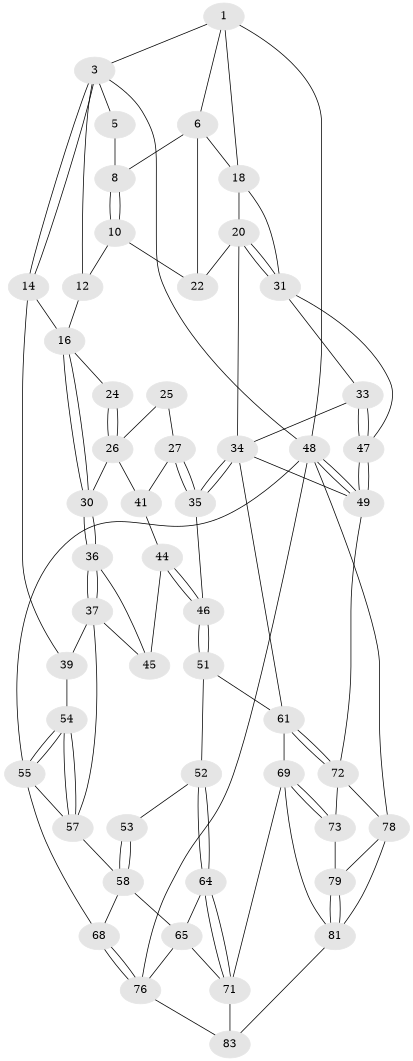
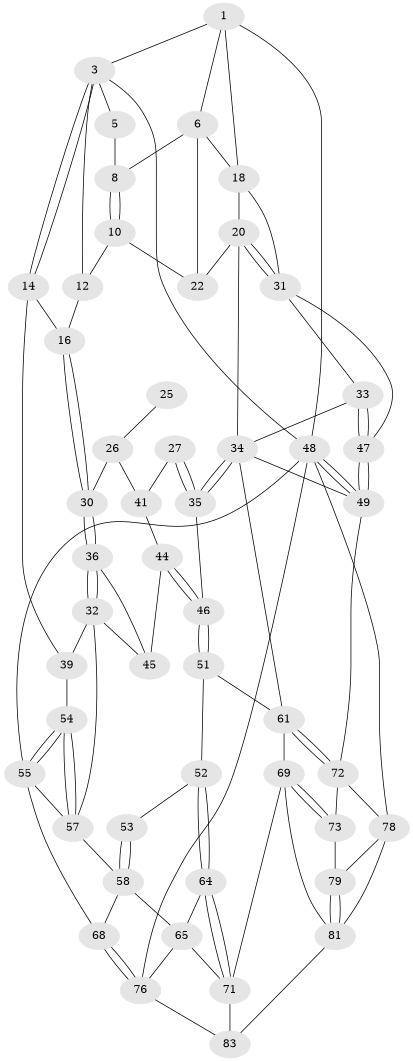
node "24": removed
edge "25" -- "27": removed
node "37": label "37" -> "32"
